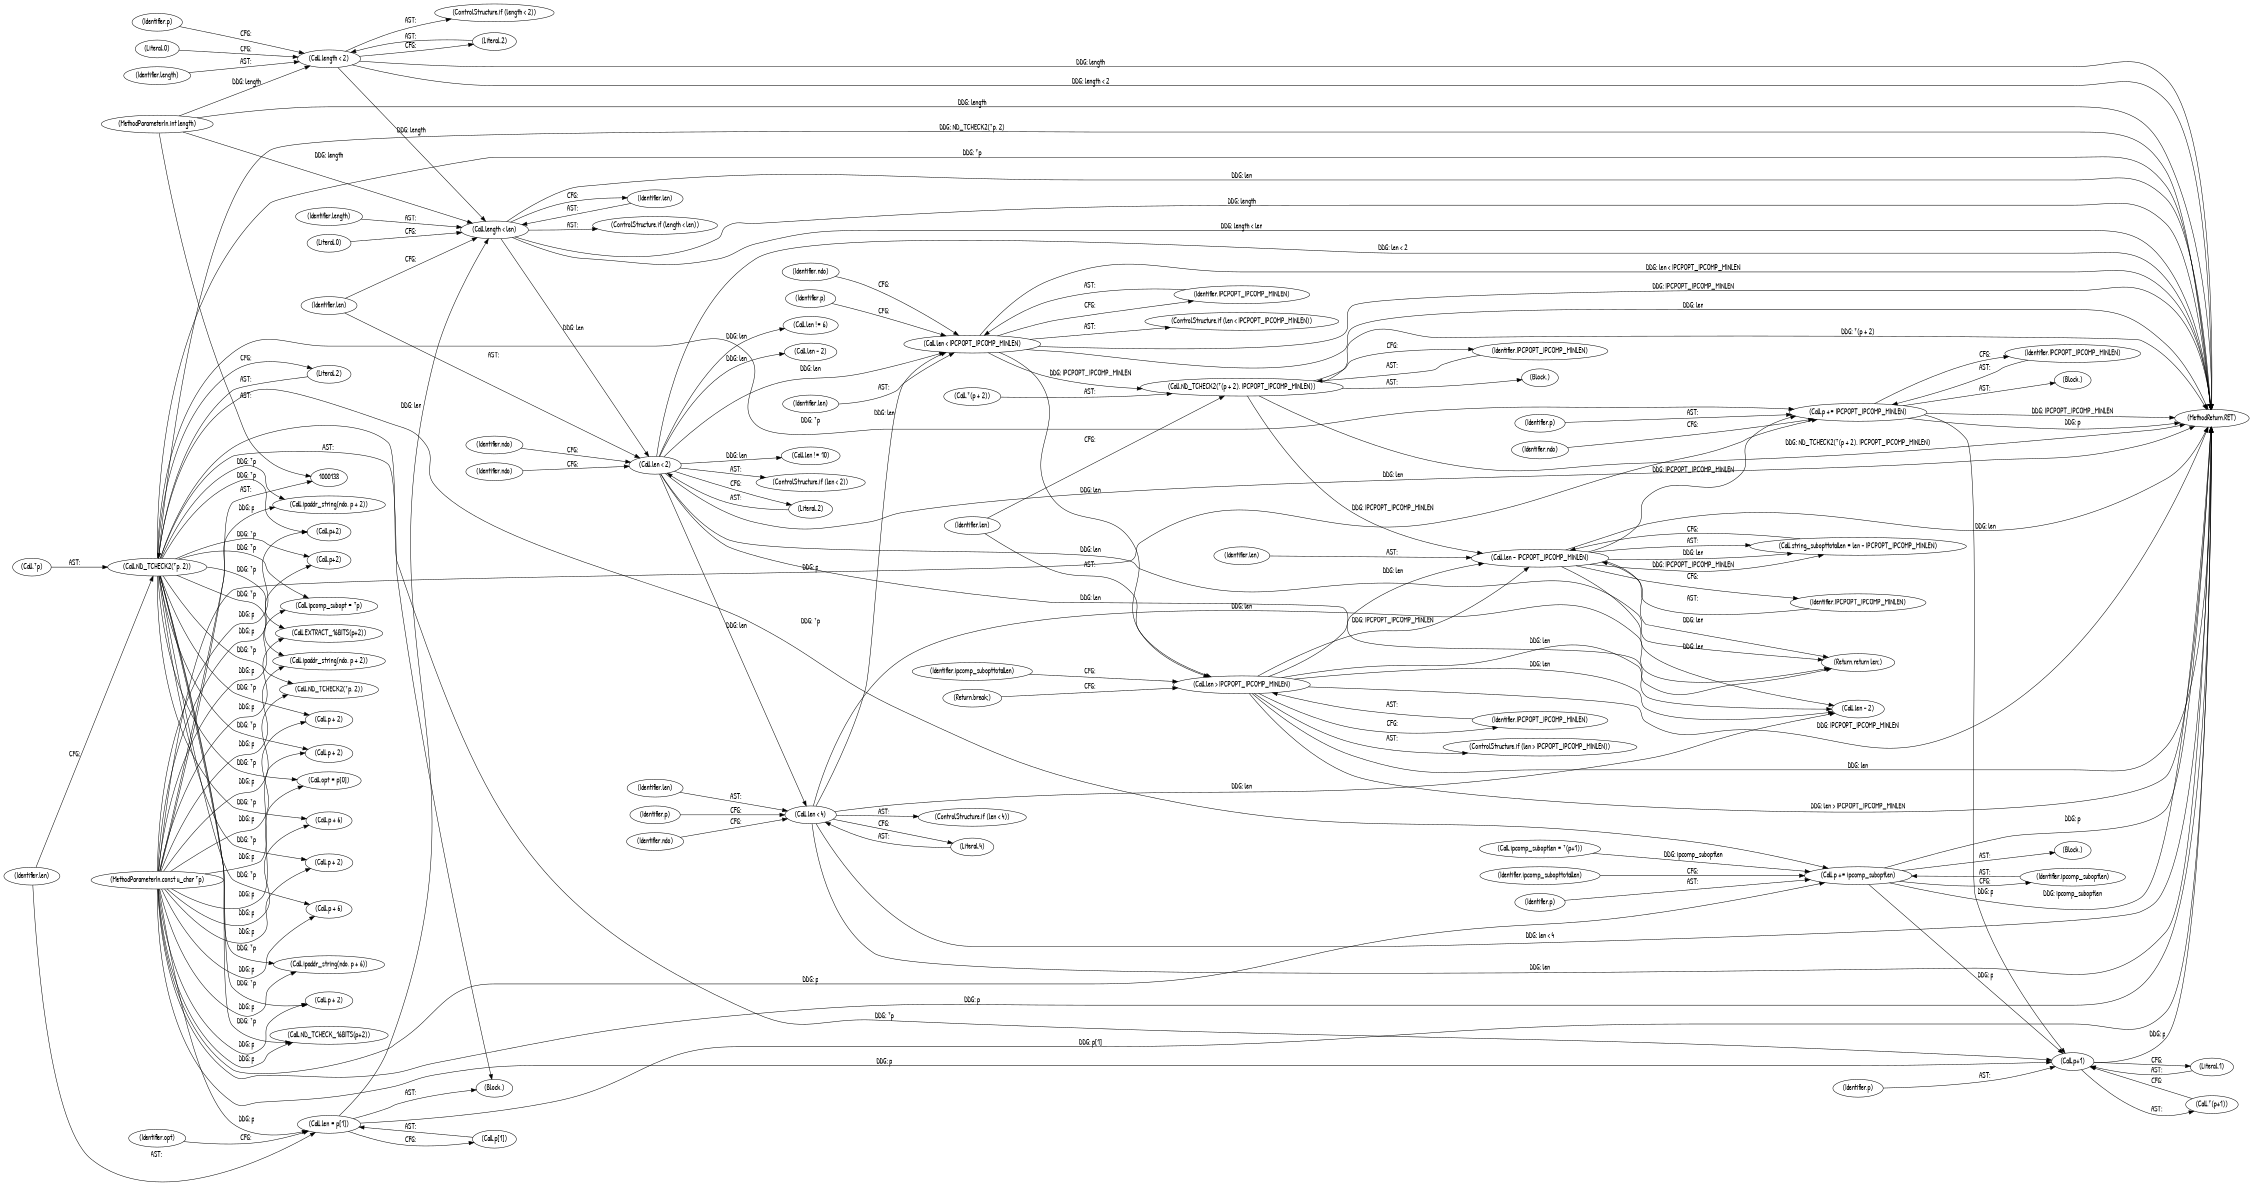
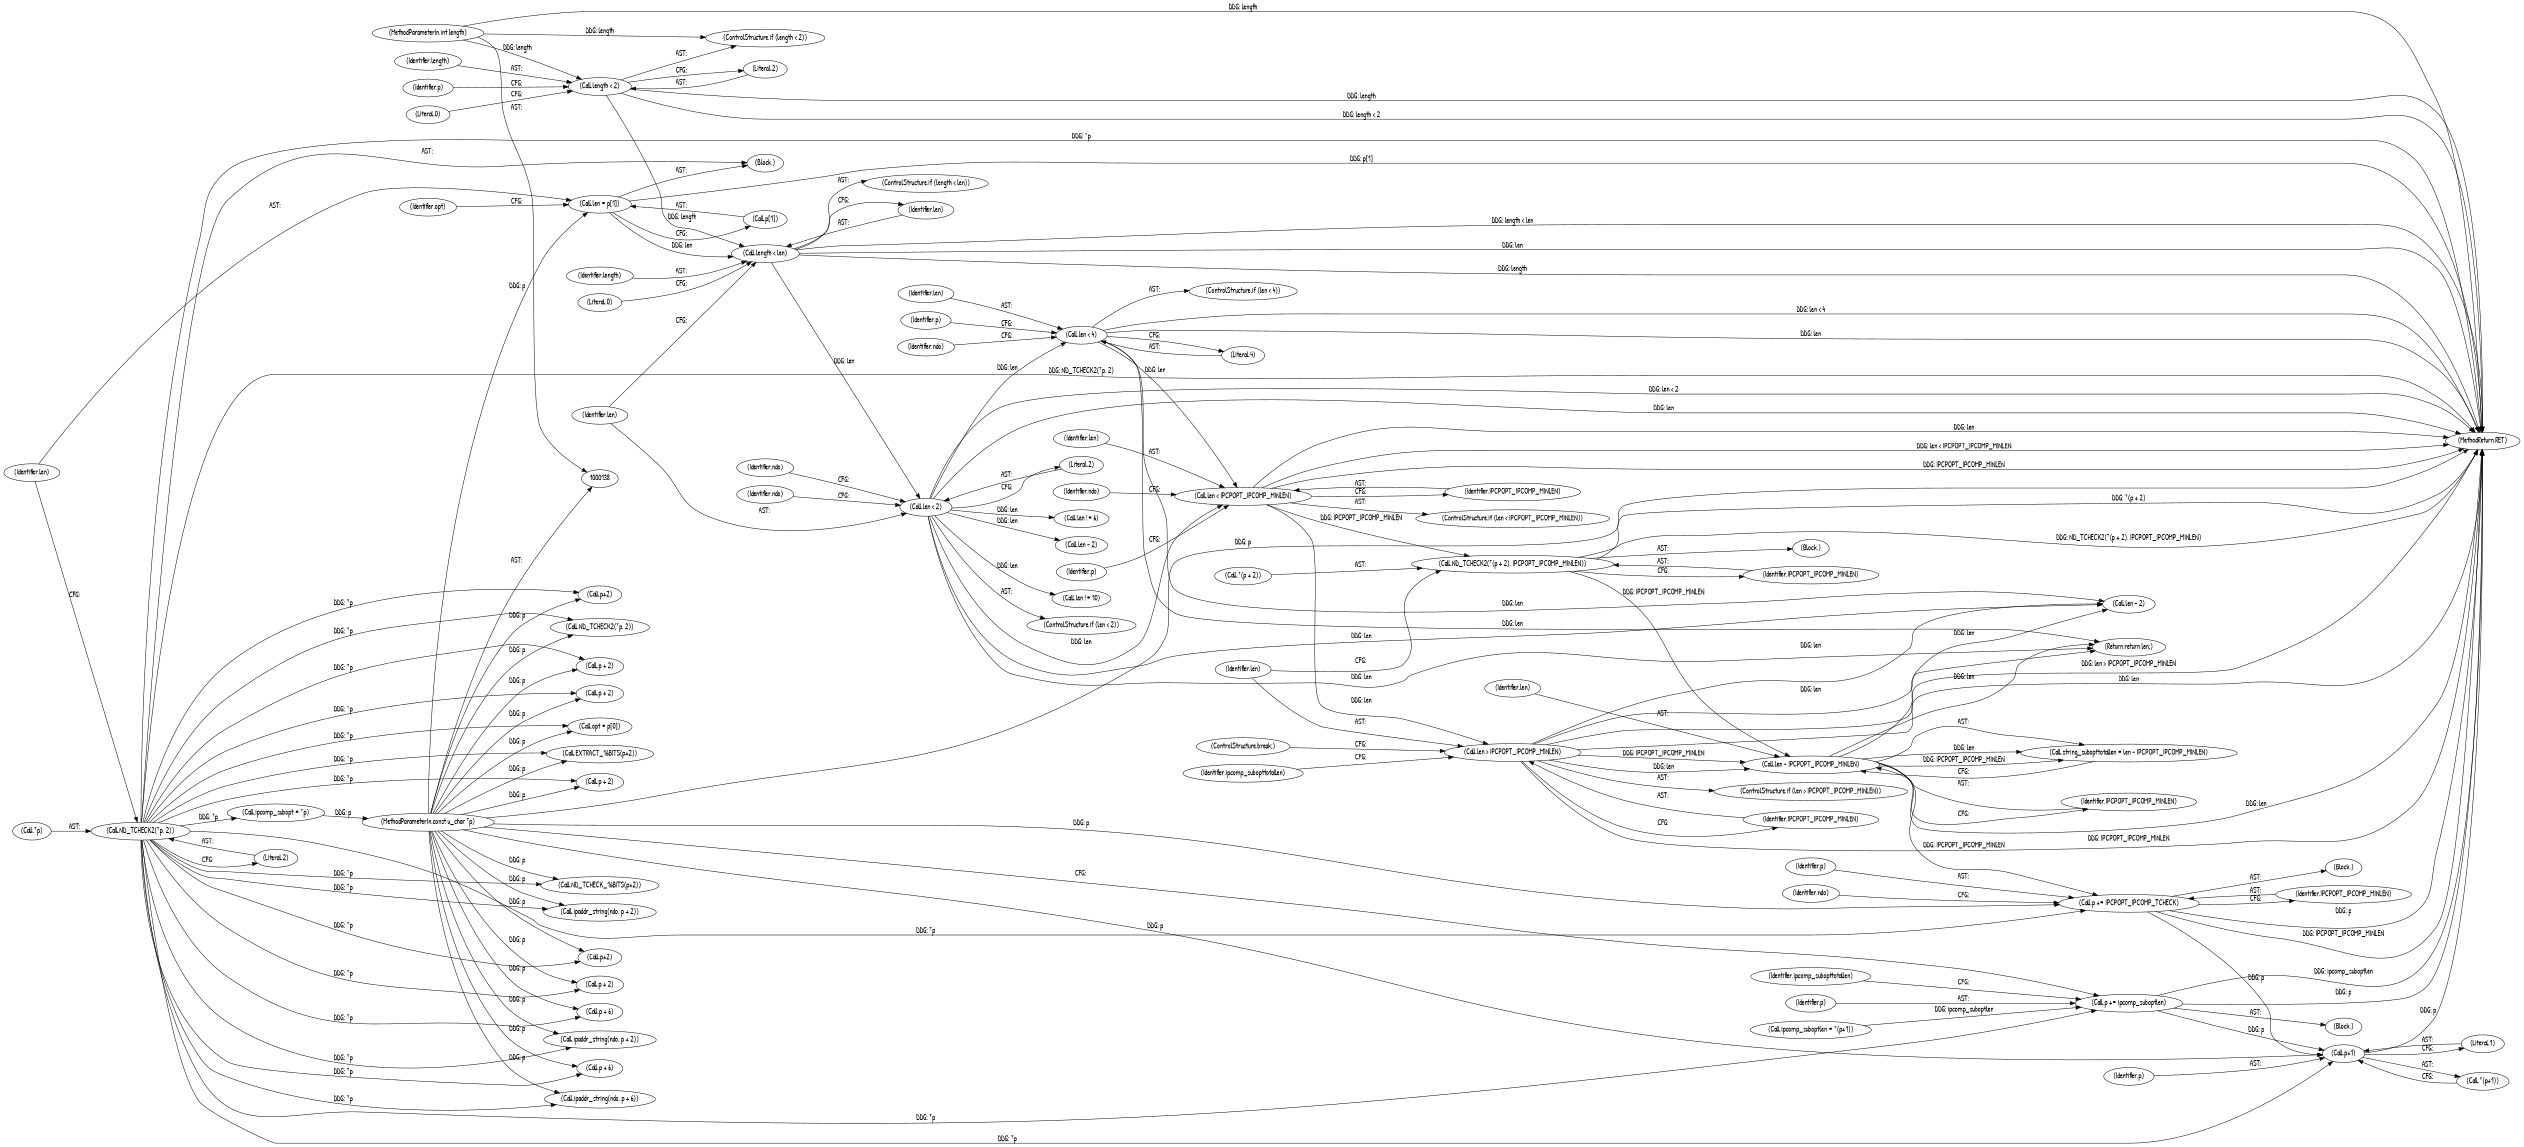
edge "(MethodParameterIn,int length)" -> "(Call,length < len)": now "(MethodParameterIn,int length)" -> "(ControlStructure,if (length < 2))"
node "(Call,p += IPCPOPT_IPCOMP_MINLEN)": label "(Call,p += IPCPOPT_IPCOMP_MINLEN)" -> "(Call,p += IPCPOPT_IPCOMP_TCHECK)"
node "(Return,break;)": label "(Return,break;)" -> "(ControlStructure,break;)"
edge "(MethodParameterIn,const u_char *p)" -> "(Call,ipcomp_subopt = *p)": reversed
node "(Identifier,ipcomp_suboptlen)": removed
edge "(MethodParameterIn,const u_char *p)" -> "(Call,p += ipcomp_suboptlen)": label "DDG: p" -> "CFG: "
